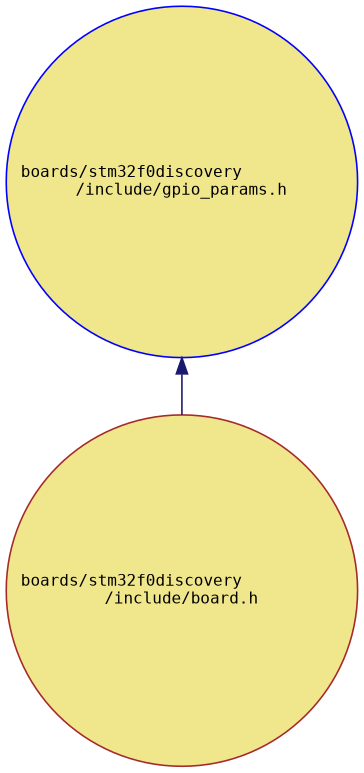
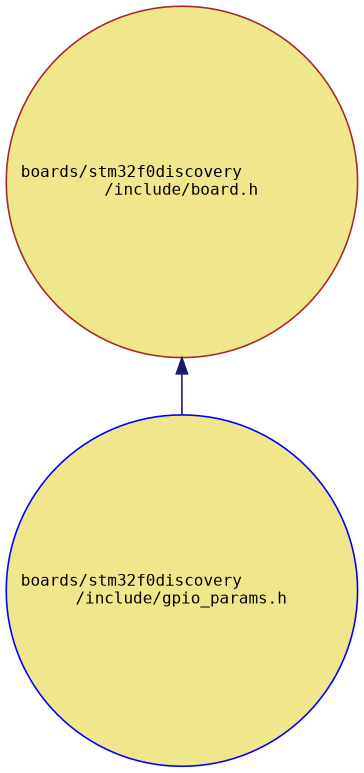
edge "boards/stm32f0discovery /include/board.h" -> "boards/stm32f0discovery /include/gpio_params.h": reversed
